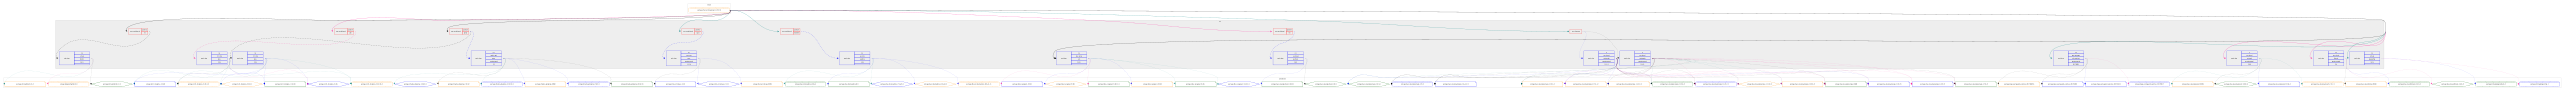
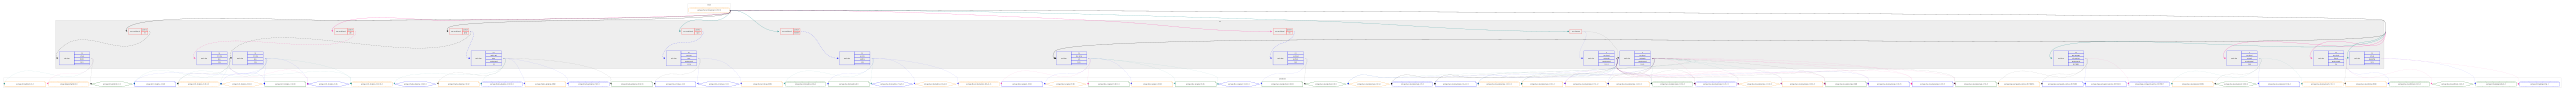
node "portage://sys-devel/automake-1.6.3-r2": color darkgreen -> darkorange
node "portage://sys-devel/automake-1.16.1-r2": added
